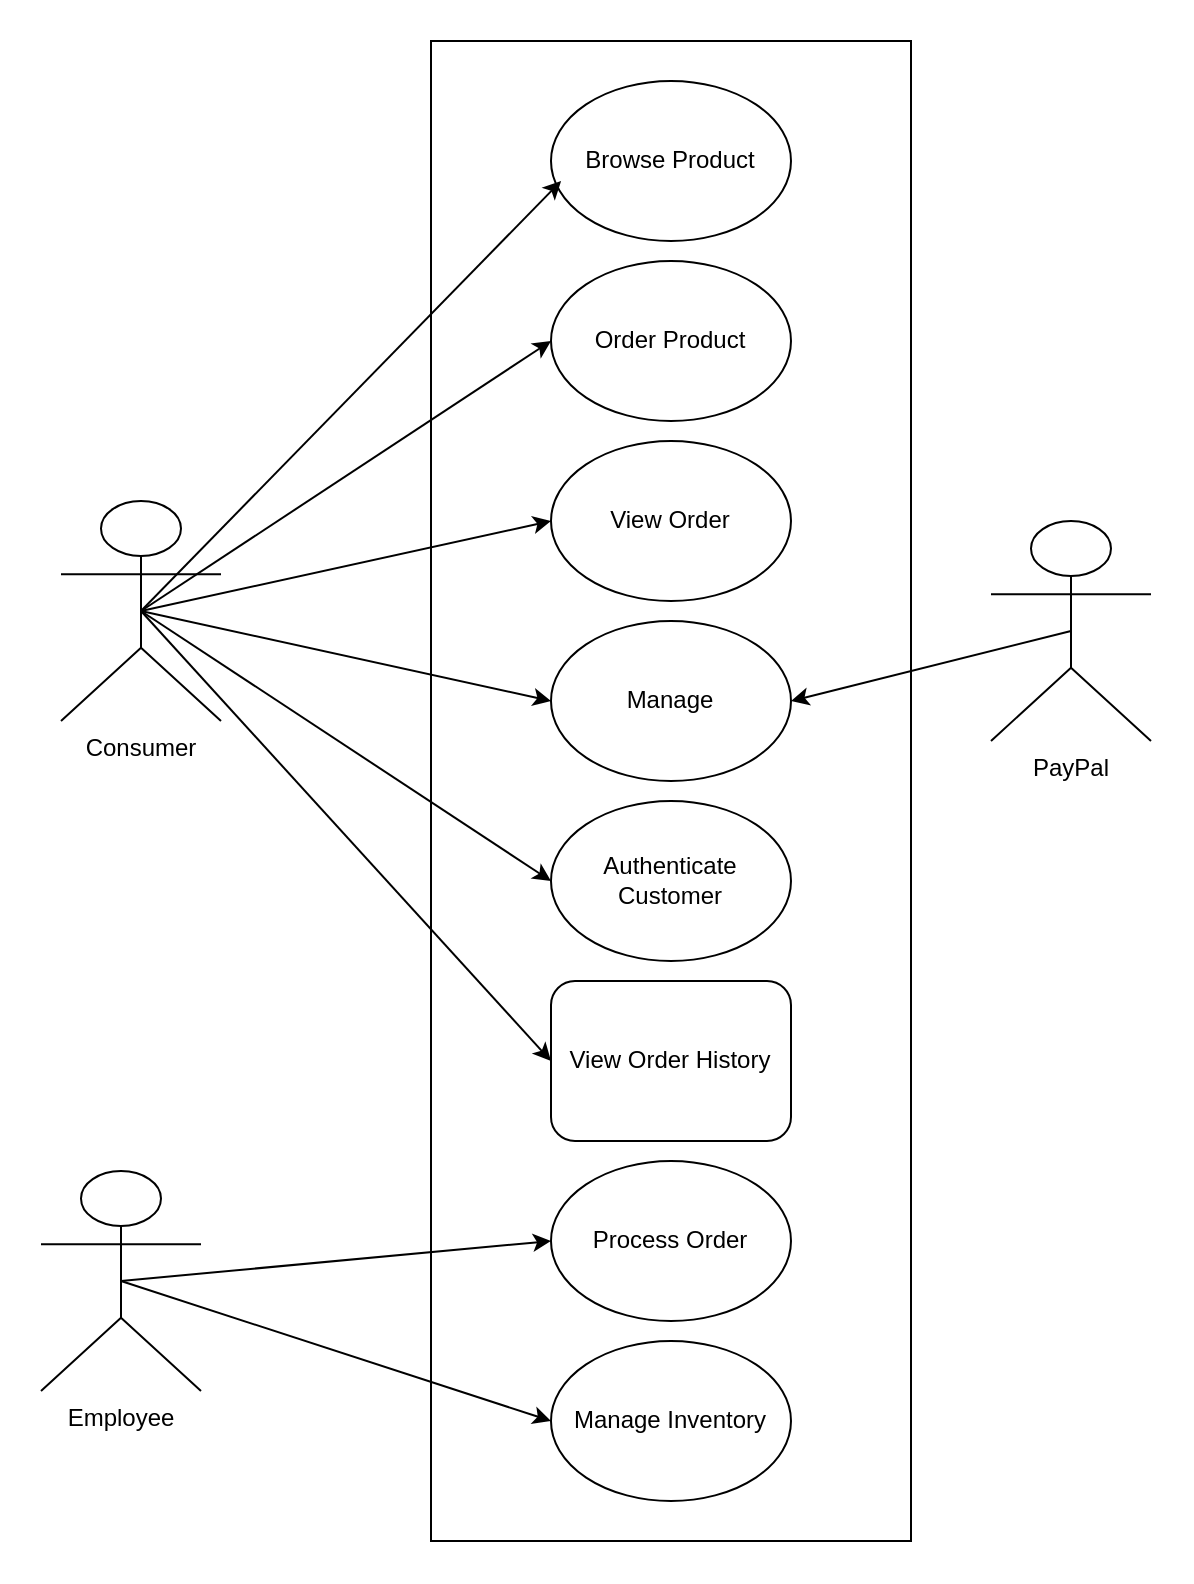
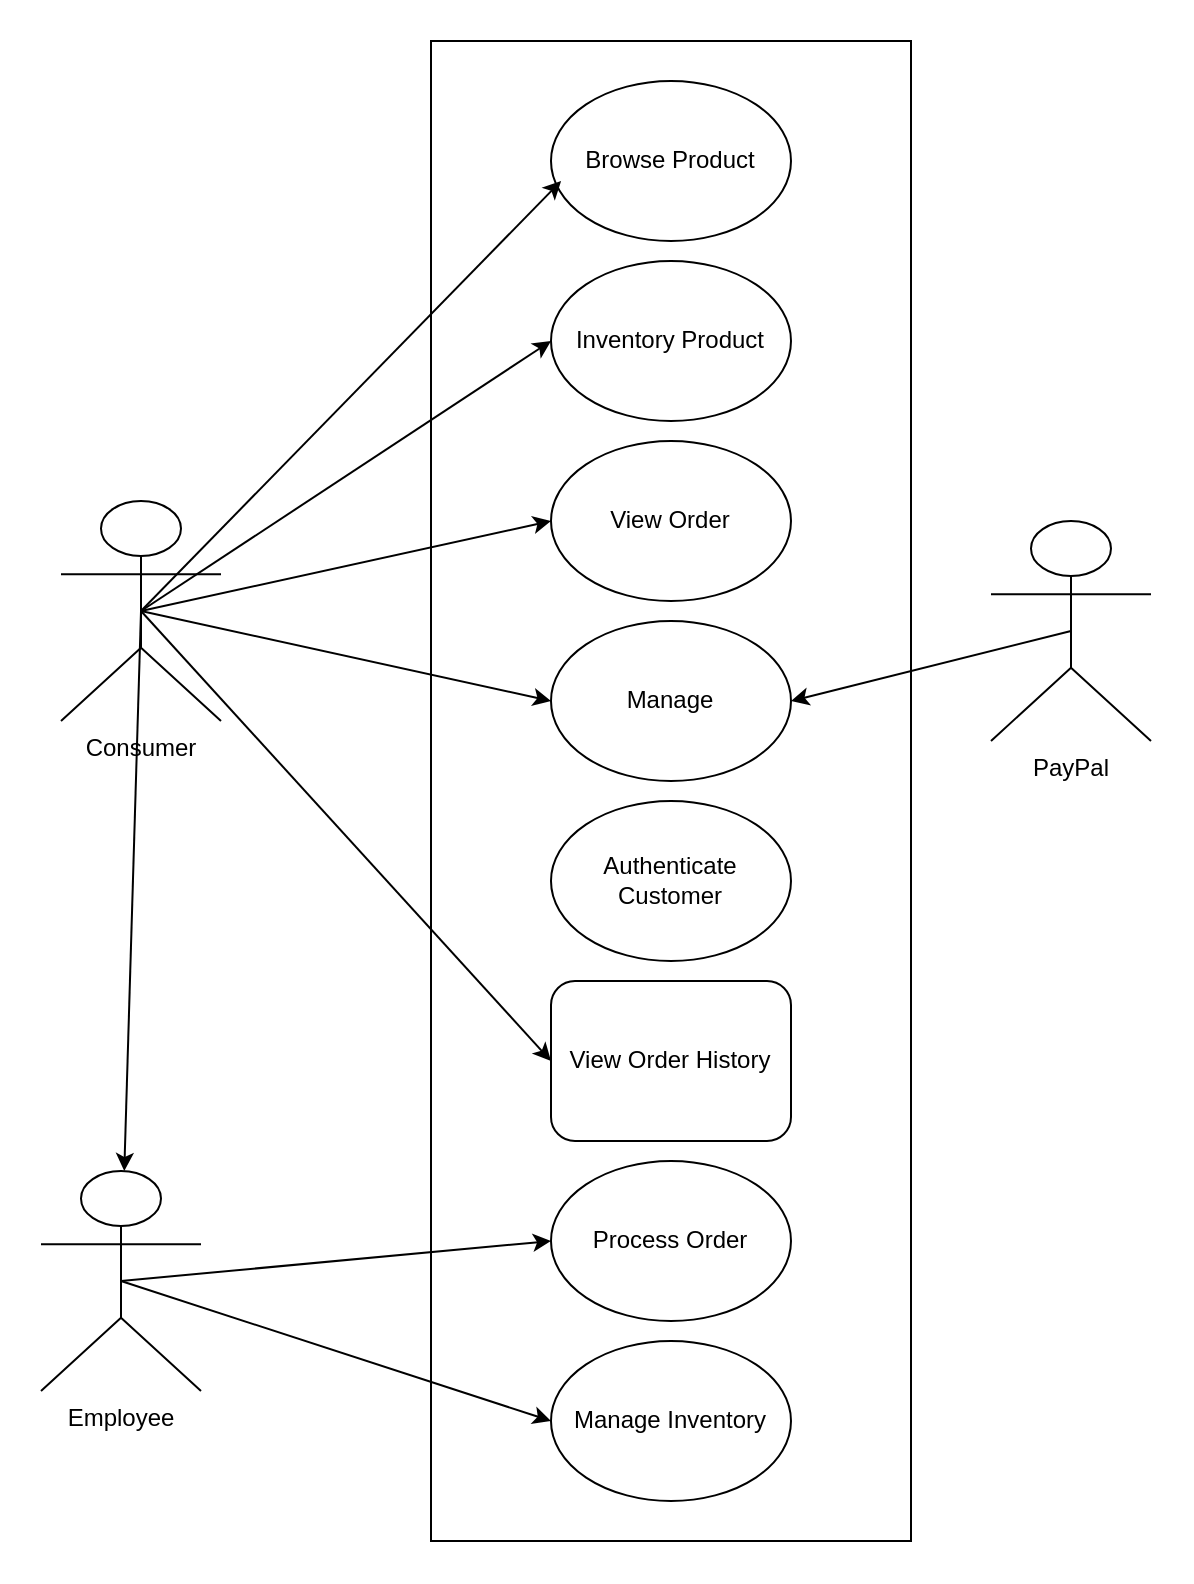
node "Order Product": label "Order Product" -> "Inventory Product"
edge "Consumer" -> "Authenticate Customer": now "Consumer" -> "Employee"
